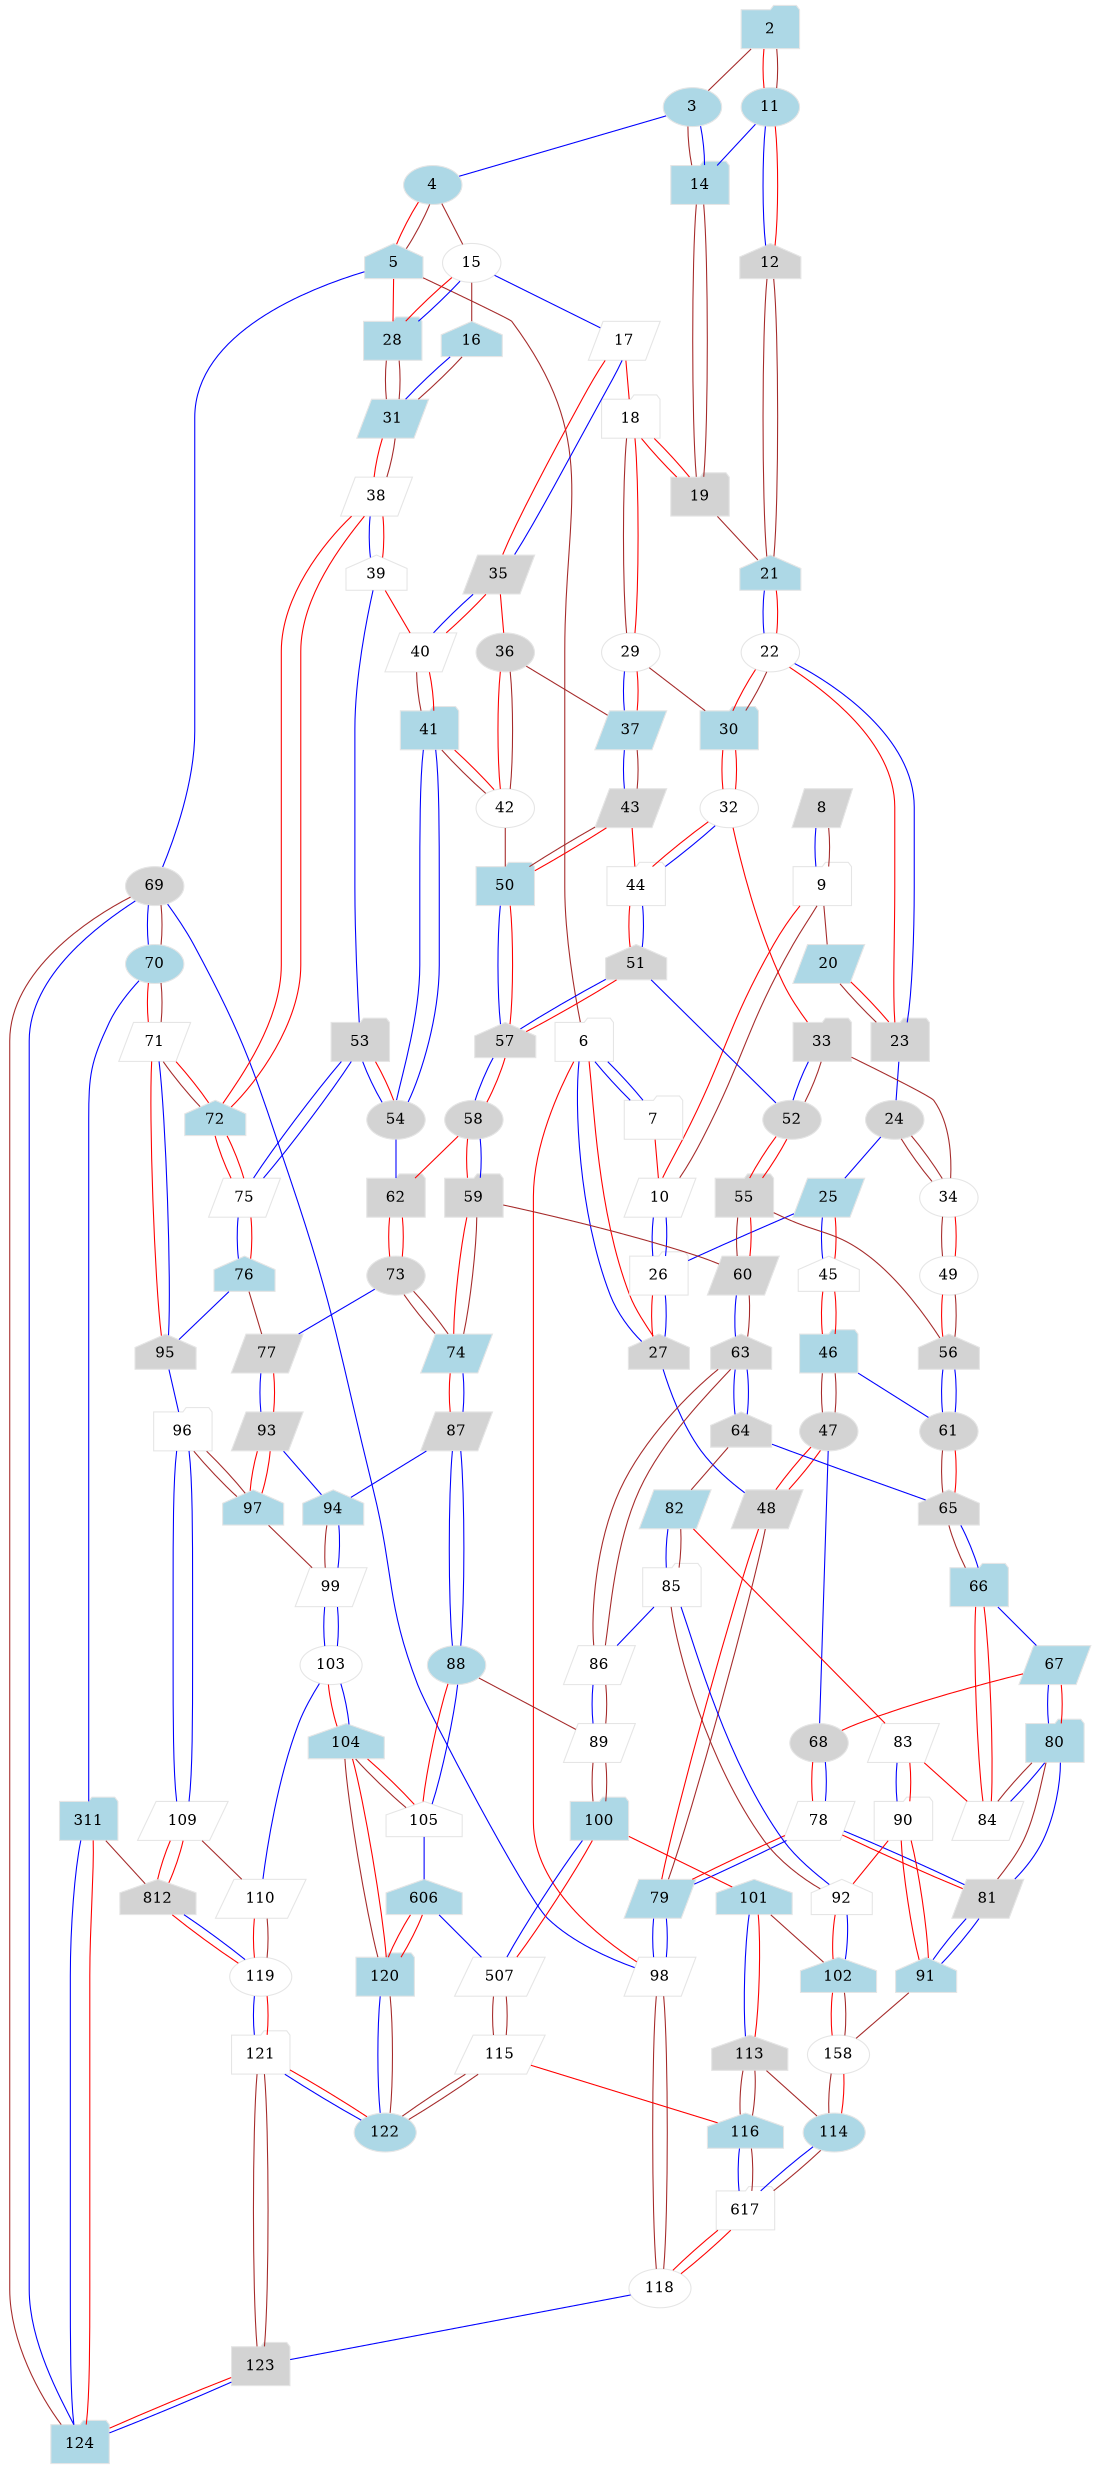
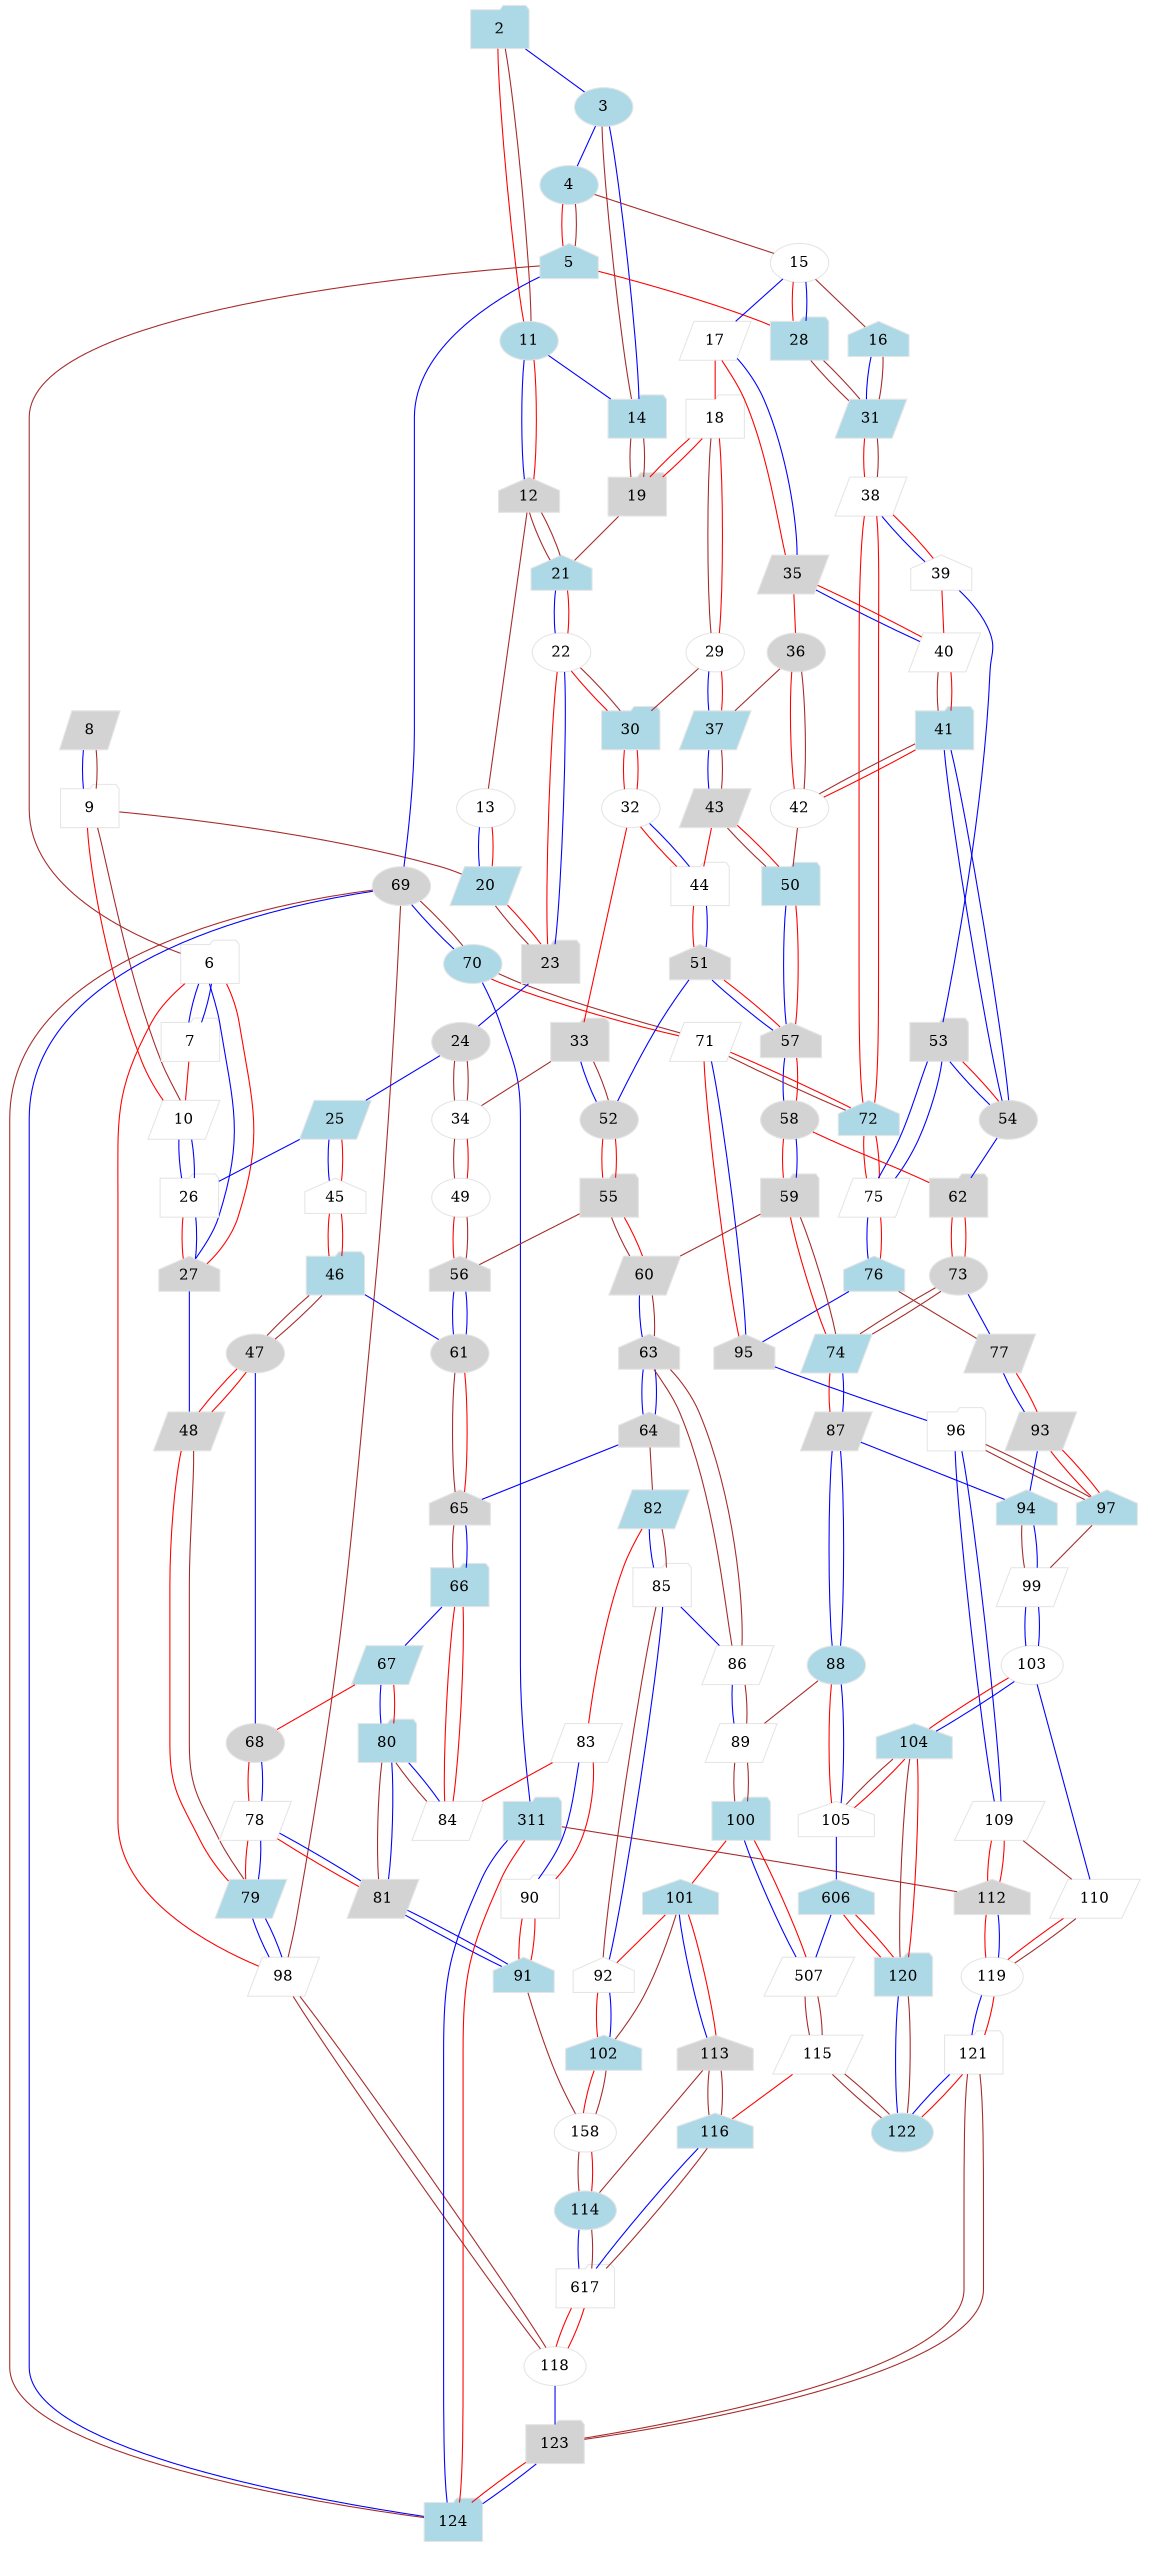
edge "2" -- "3": color brown -> blue
node "13": added
edge "69" -- "98": color blue -> brown
edge "90" -- "92": now "101" -- "92"
node "812": label "812" -> "112"
